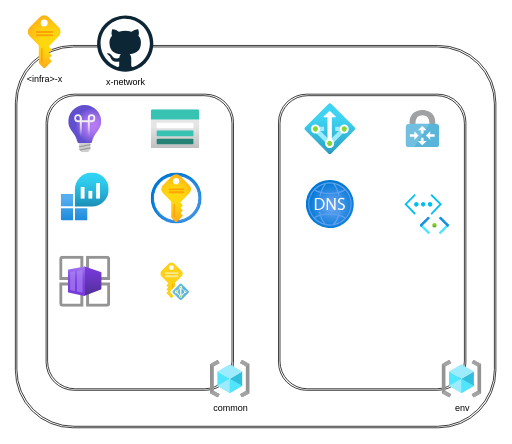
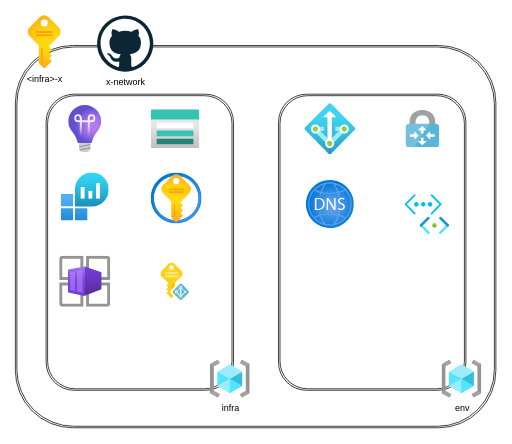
node "common": label "common" -> "infra"
